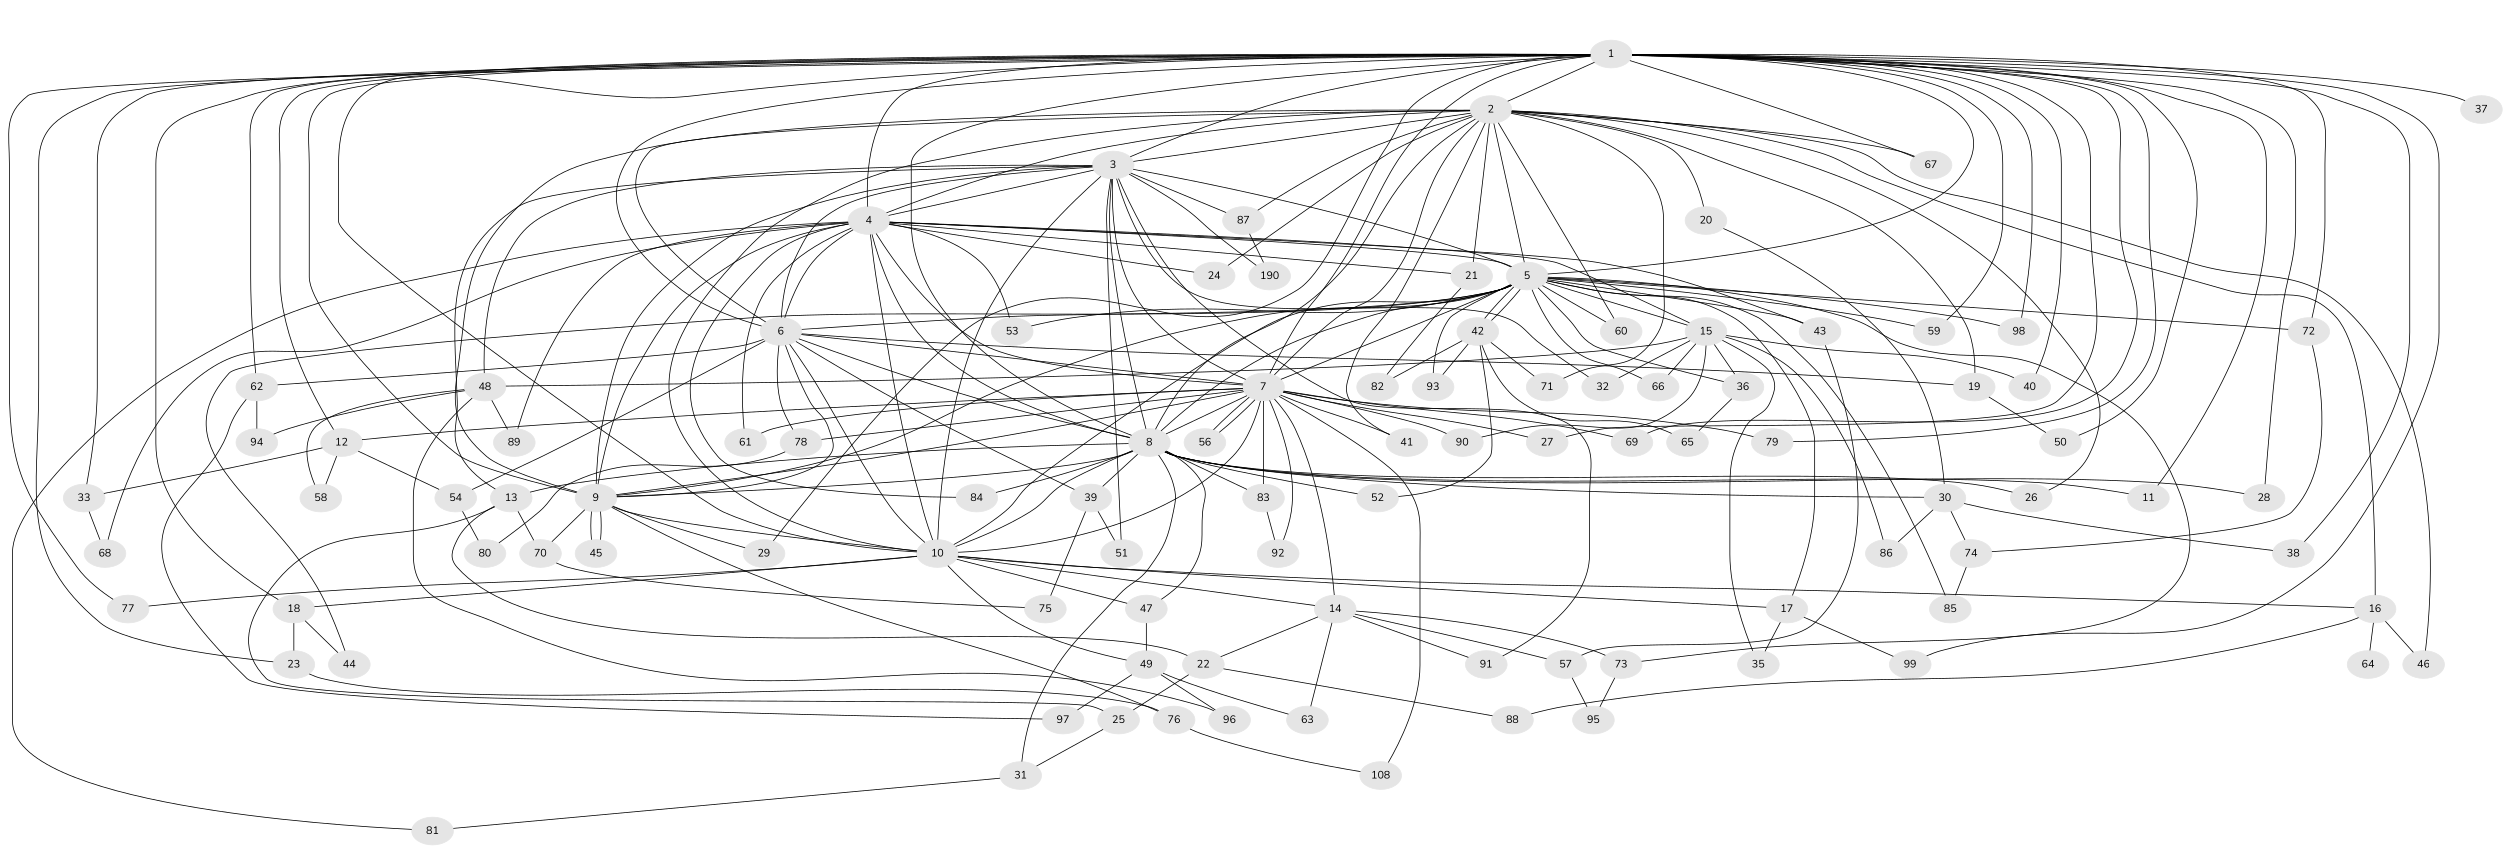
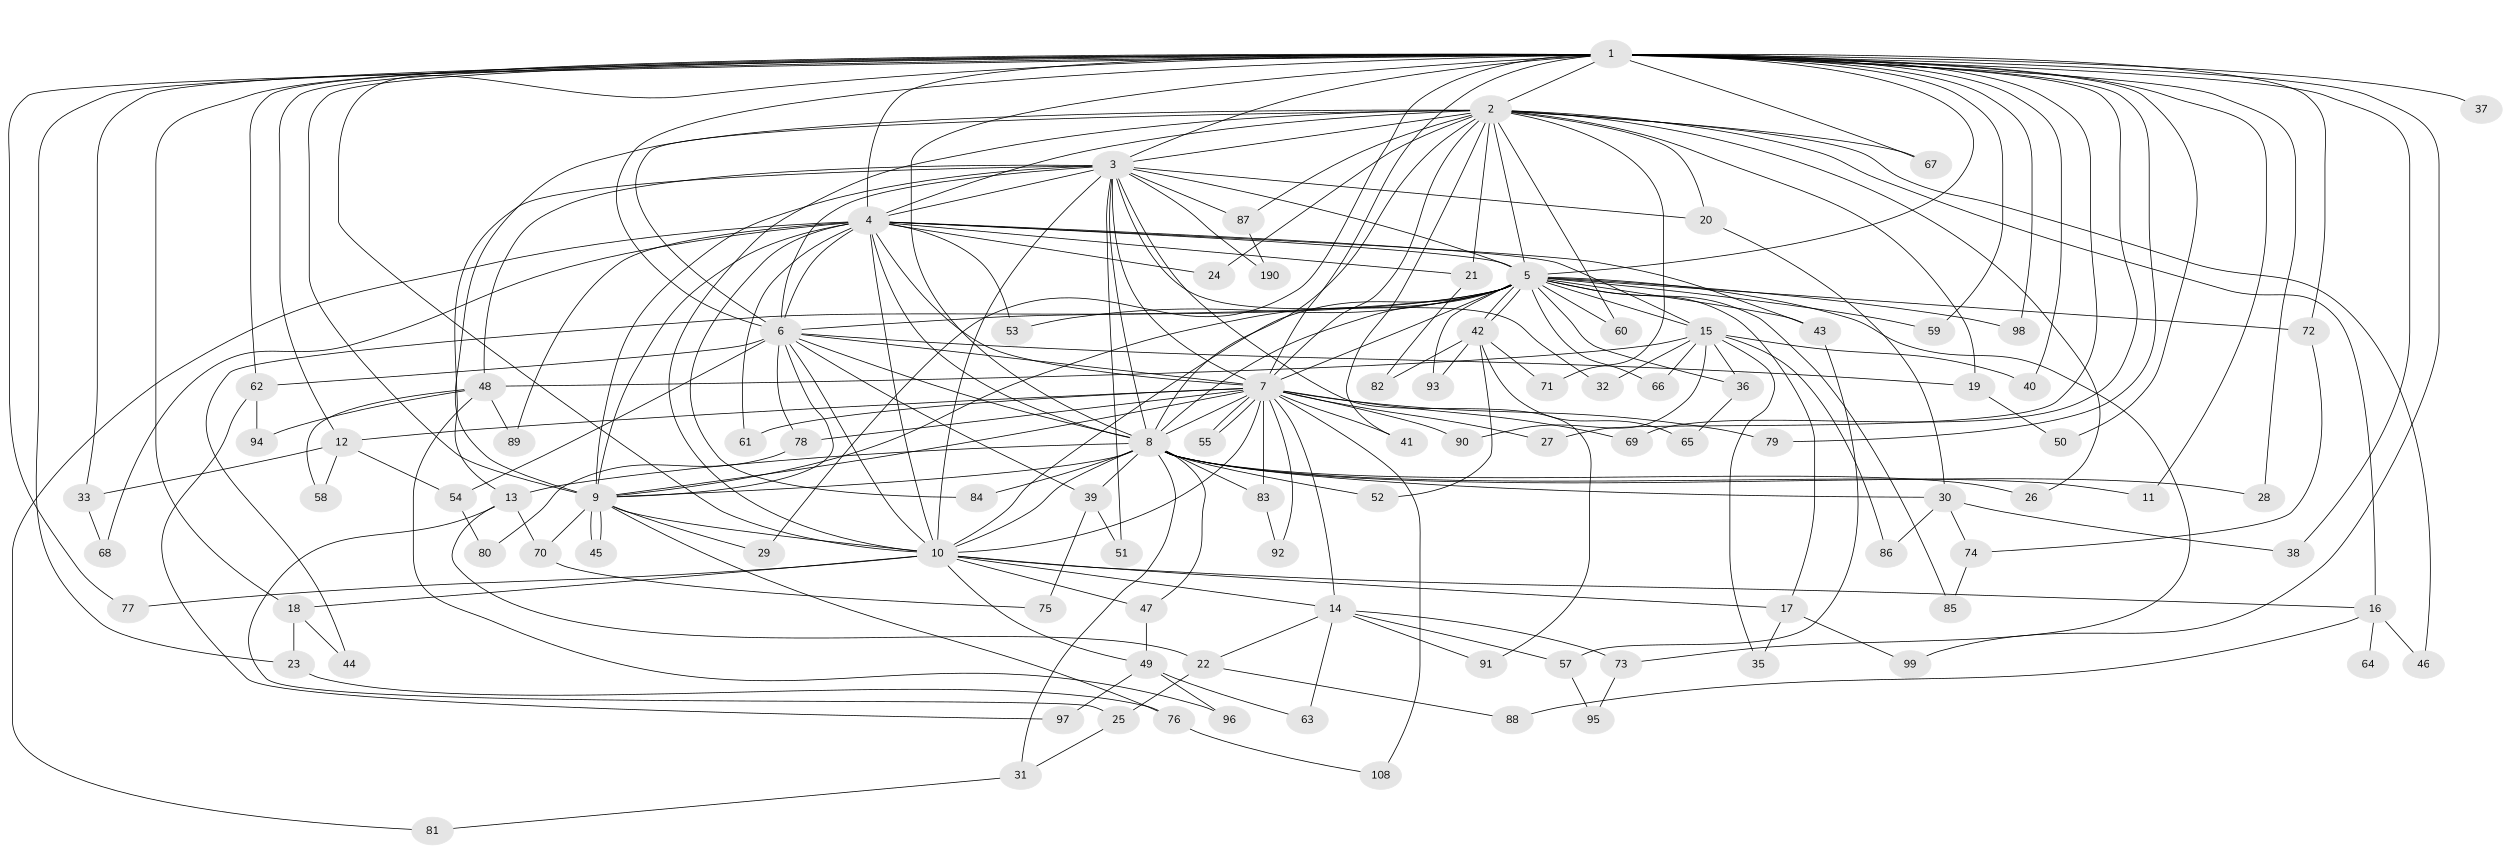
edge "3" -- "20": added
node "56": label "56" -> "55"
